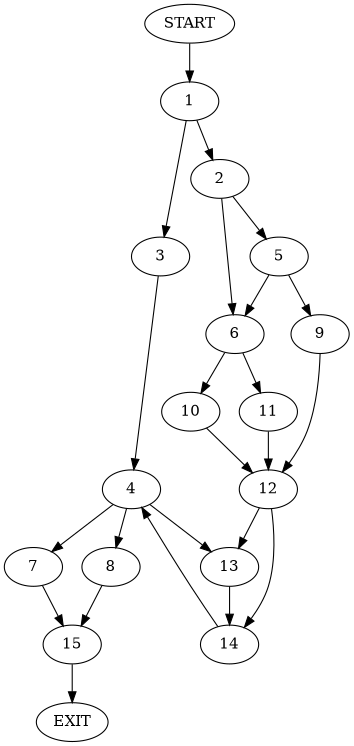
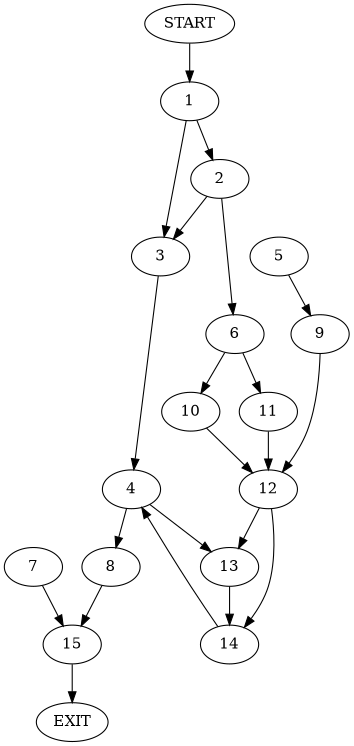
edge "2" -> "5": now "2" -> "3"
edge "5" -> "6": removed
edge "4" -> "7": removed
